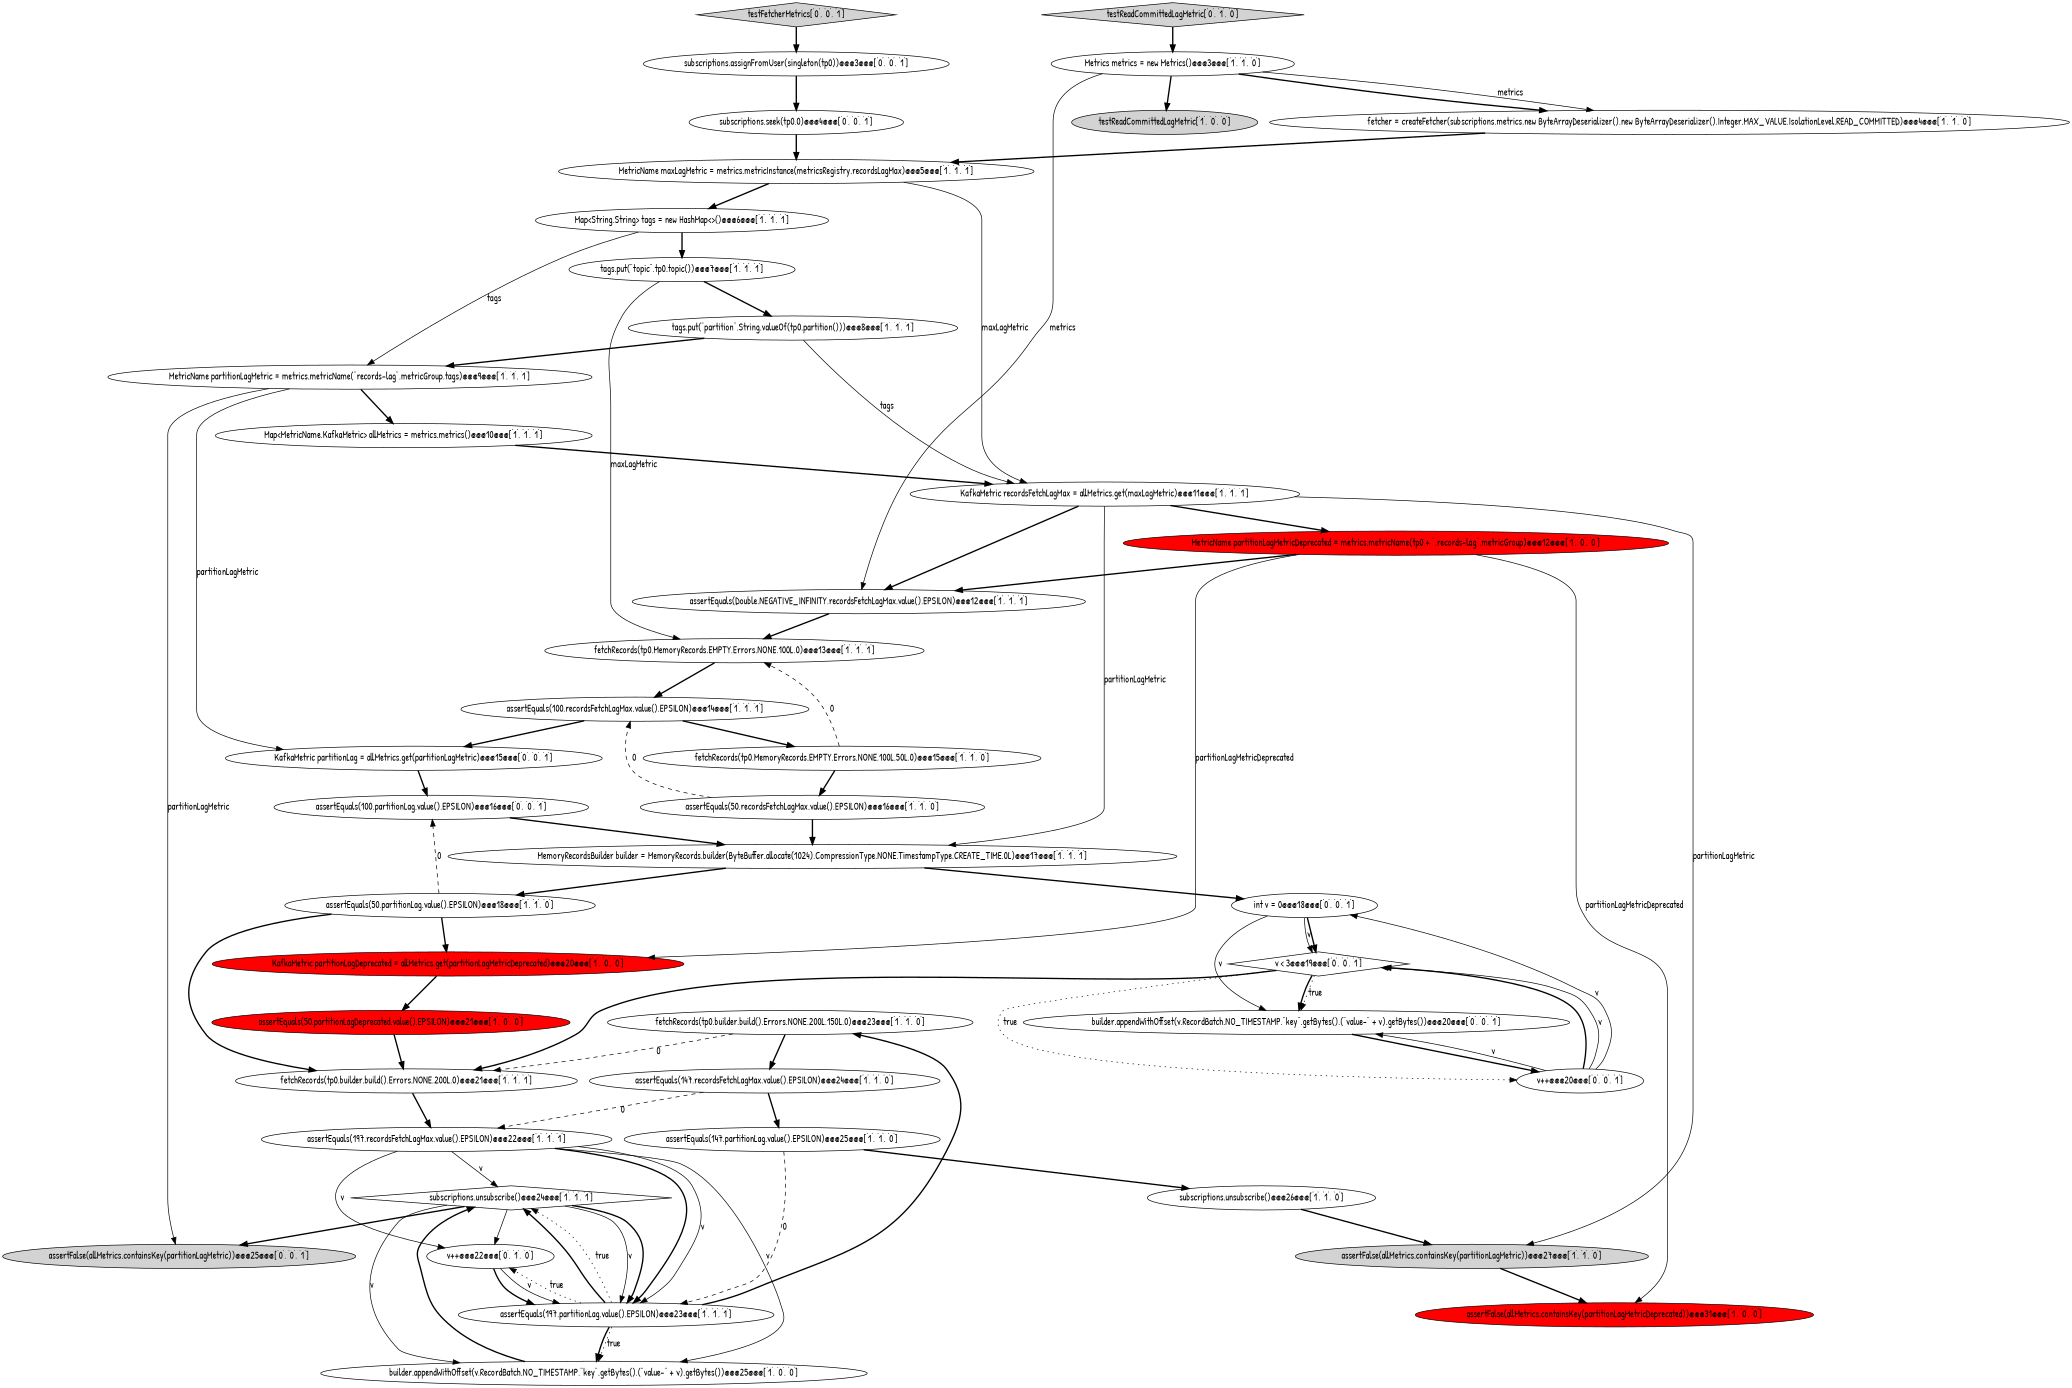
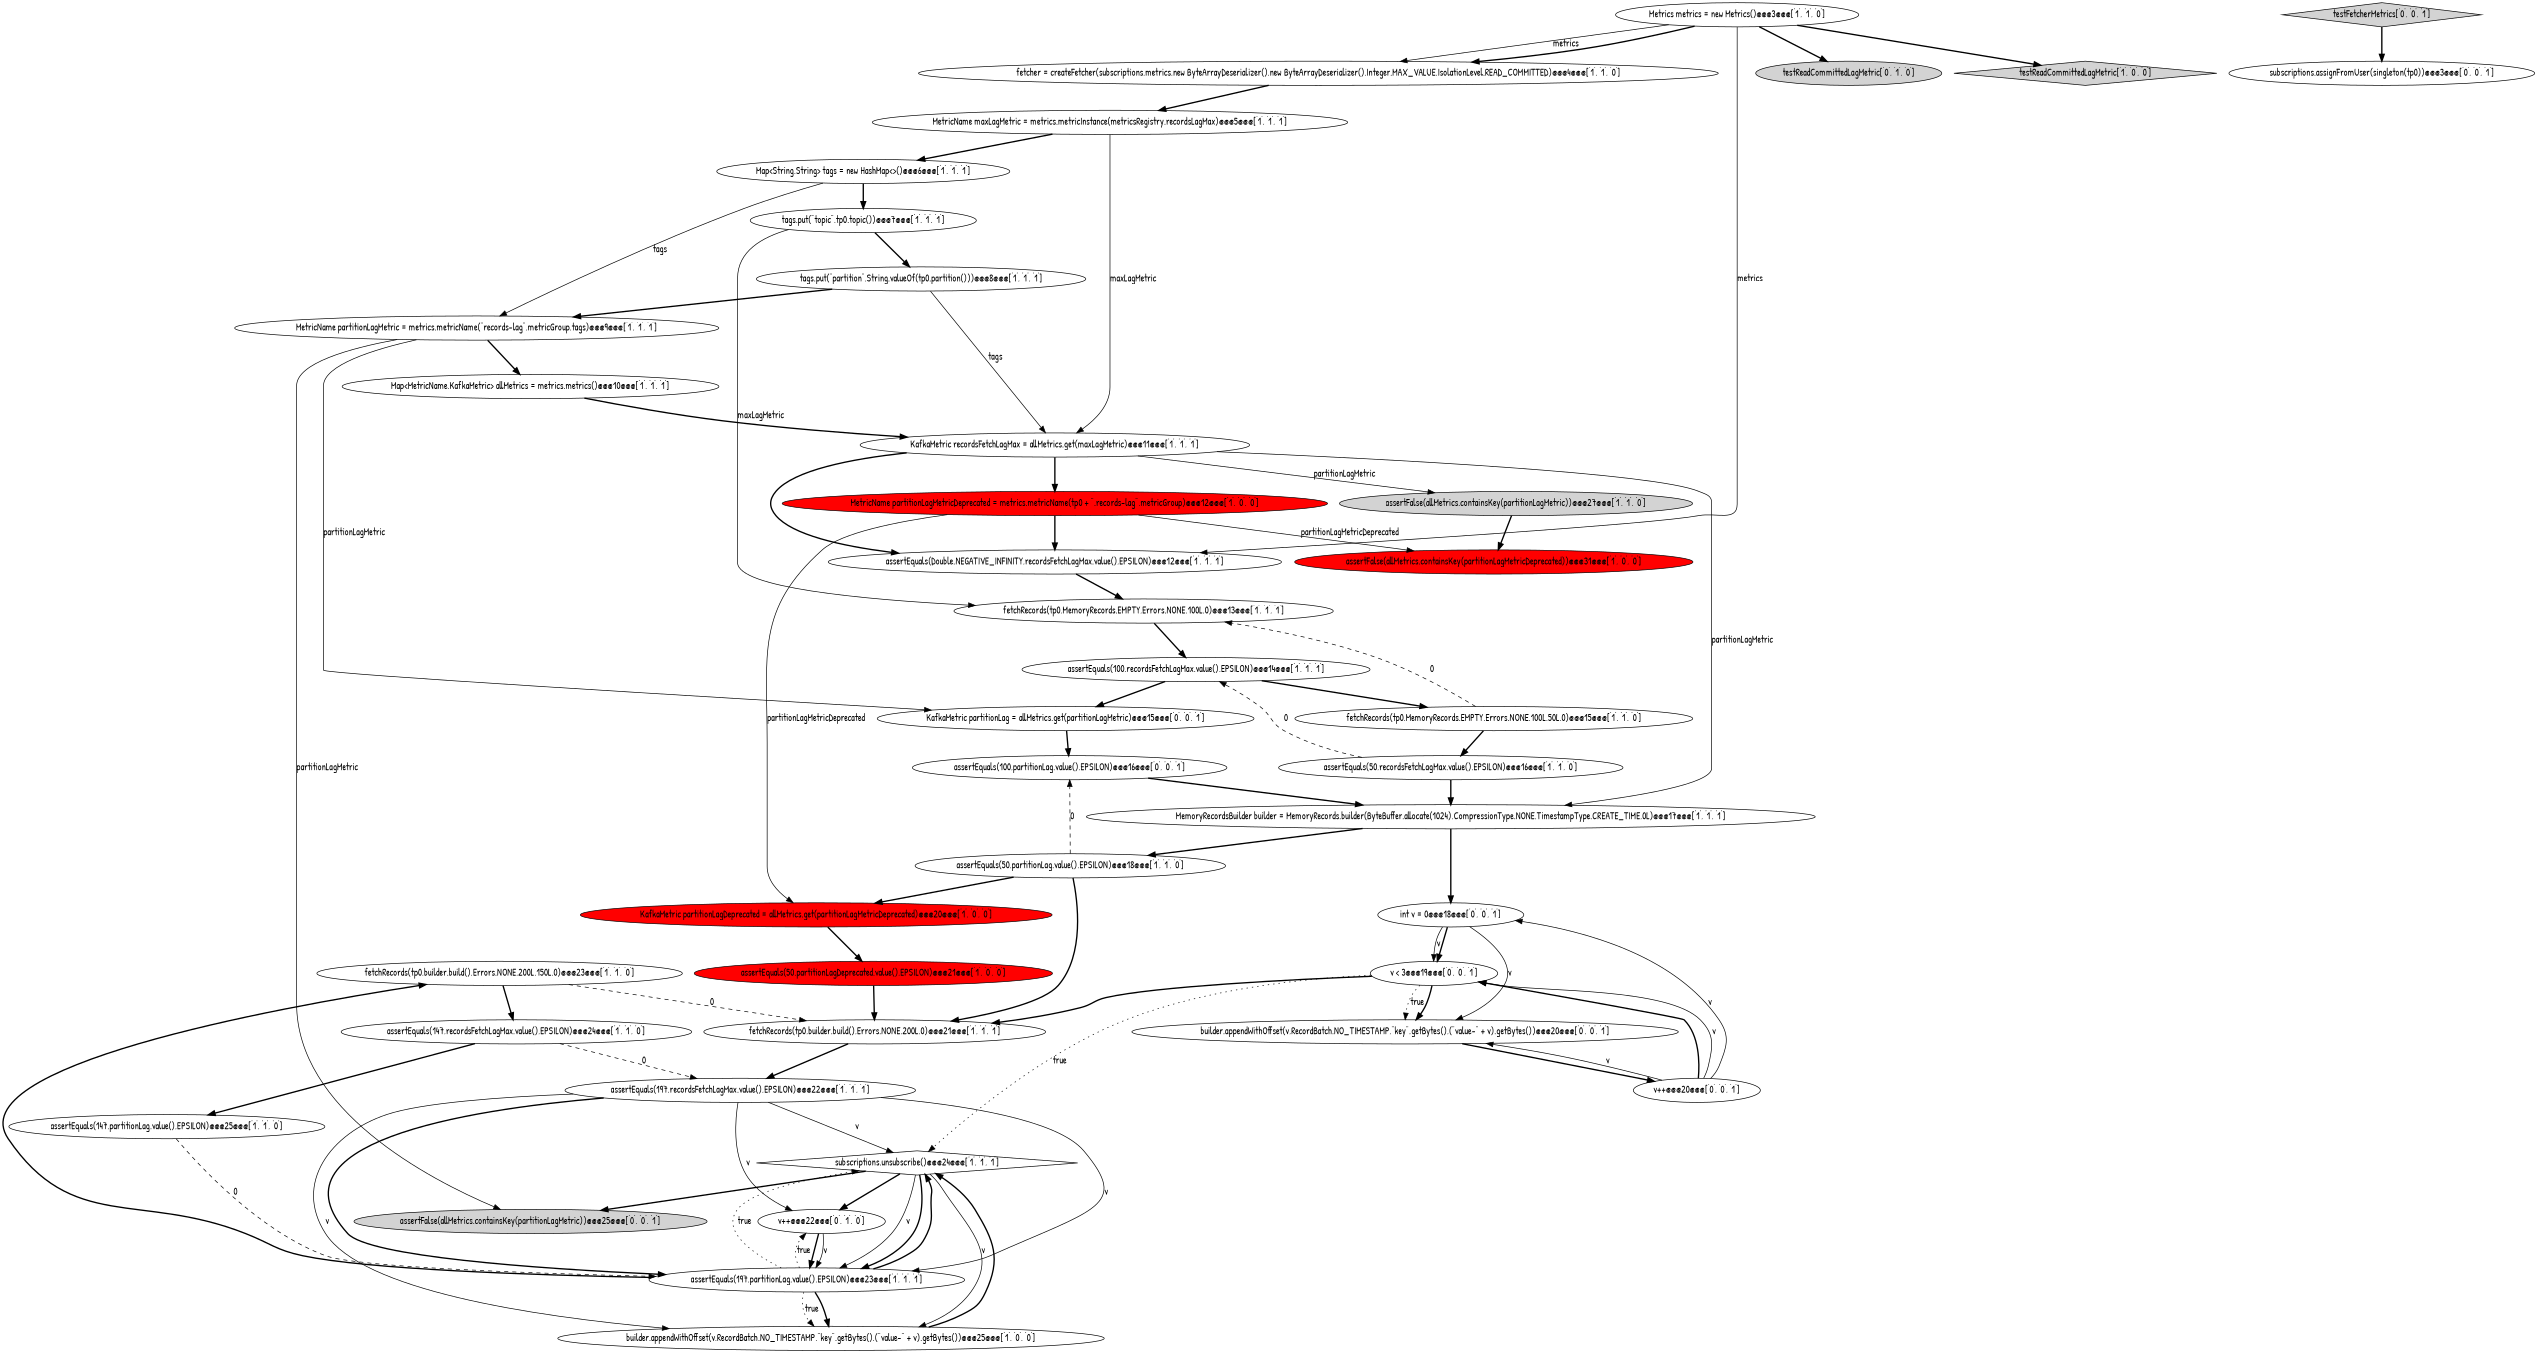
node "testReadCommittedLagMetric['0', '1', '0']": shape diamond -> ellipse
edge "testReadCommittedLagMetric['0', '1', '0']" -> "Metrics metrics = new Metrics()@@@3@@@['1', '1', '0']": reversed
node "subscriptions.seek(tp0,0)@@@4@@@['0', '0', '1']": removed
node "testReadCommittedLagMetric['1', '0', '0']": shape ellipse -> diamond
node "v < 3@@@19@@@['0', '0', '1']": shape diamond -> ellipse
edge "v < 3@@@19@@@['0', '0', '1']" -> "v++@@@20@@@['0', '0', '1']": now "v < 3@@@19@@@['0', '0', '1']" -> "subscriptions.unsubscribe()@@@24@@@['1', '1', '1']"
node "subscriptions.unsubscribe()@@@26@@@['1', '1', '0']": removed
edge "subscriptions.unsubscribe()@@@24@@@['1', '1', '1']" -> "v++@@@22@@@['0', '1', '0']": style solid -> bold
